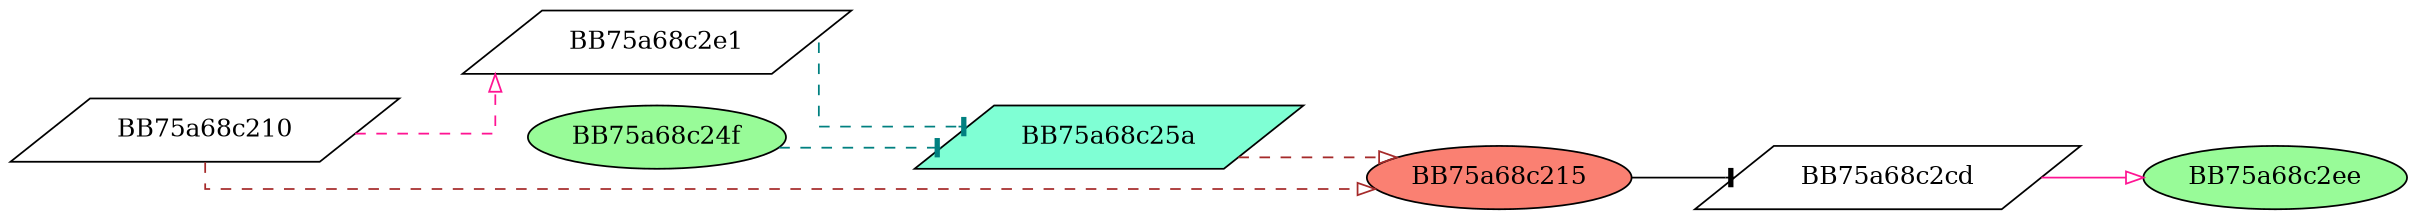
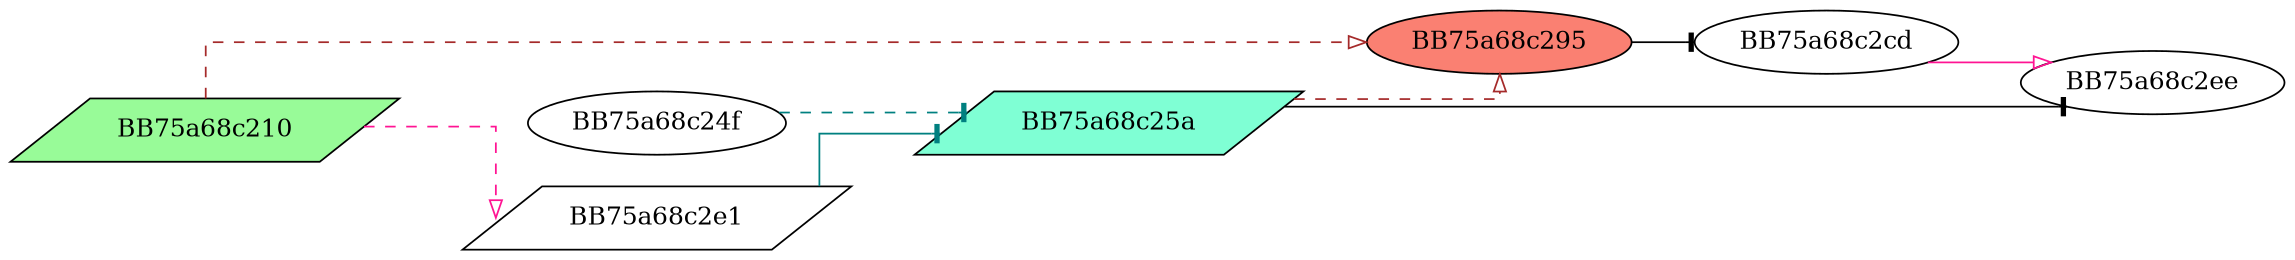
edge "BB75a68c25a" -> "BB75a68c2ee": added
edge "BB75a68c2e1" -> "BB75a68c25a": style dashed -> solid
node "BB75a68c210": fillcolor white -> palegreen
node "BB75a68c24f": fillcolor palegreen -> white
node "BB75a68c215": label "BB75a68c215" -> "BB75a68c295"
node "BB75a68c2cd": shape parallelogram -> ellipse
node "BB75a68c2ee": fillcolor palegreen -> white
